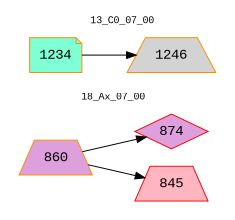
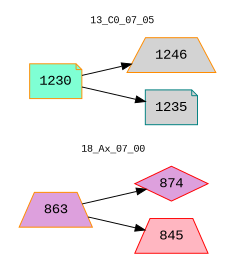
cluster "13_C0_07_00": label "13_C0_07_00" -> "13_C0_07_05"
node "1234": label "1234" -> "1230"
node "1235": added
node "860": label "860" -> "863"
